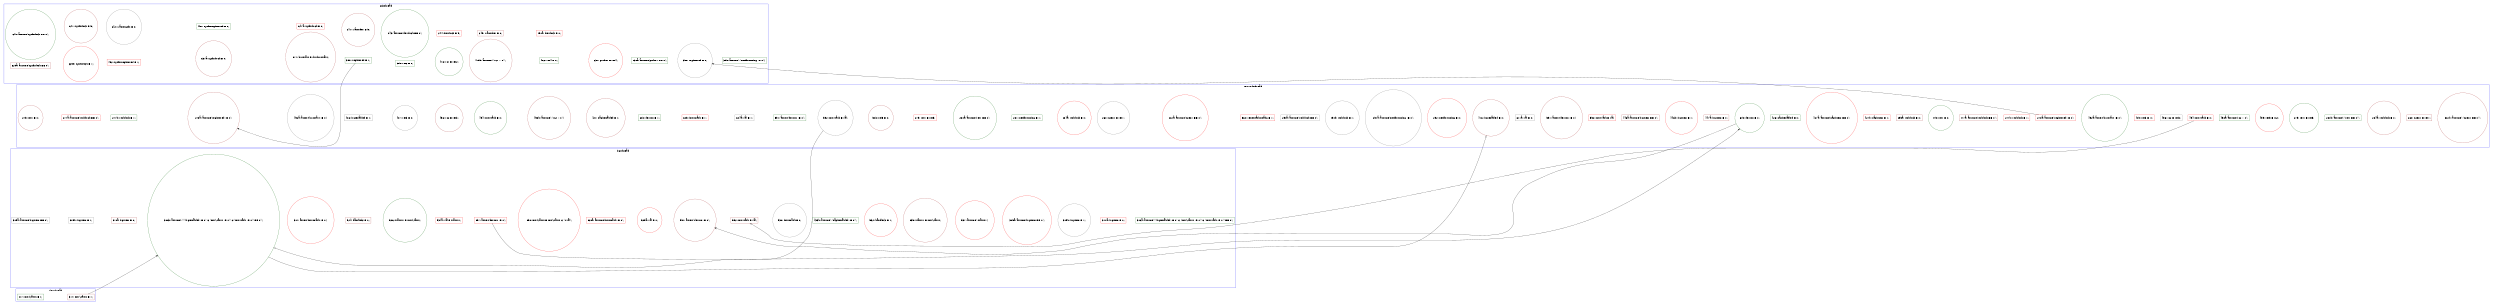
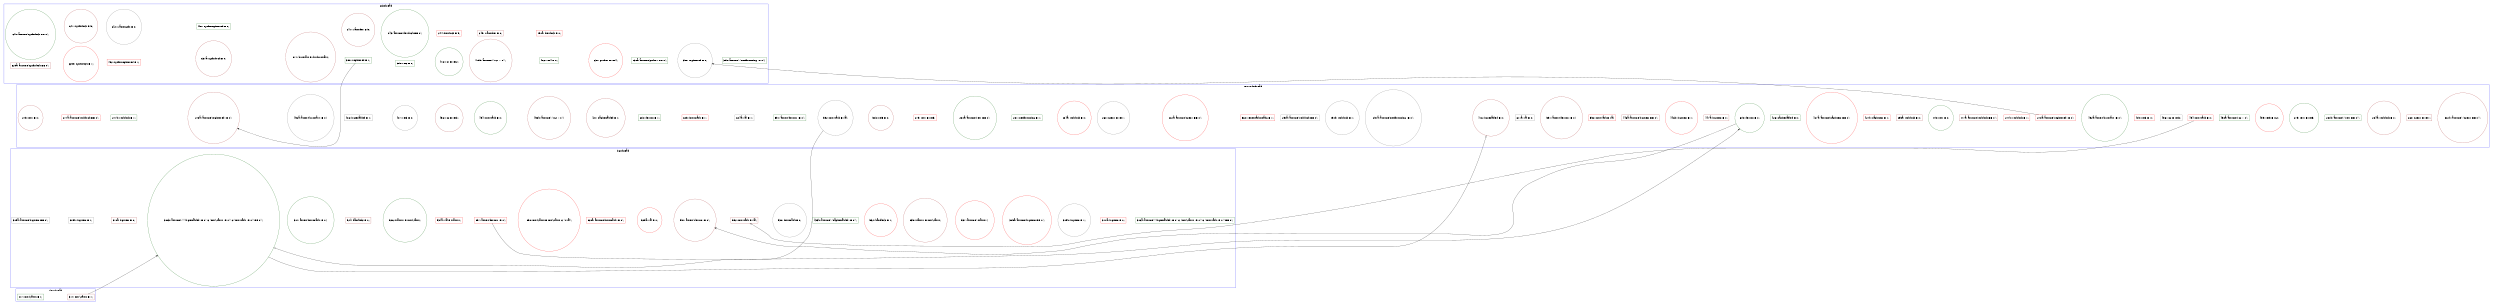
node "647a: sysfs_lock = 0;": removed
node "292: netif_running = 0;": removed
node "307: assert(intr_mask != 0);": color red -> darkgreen
